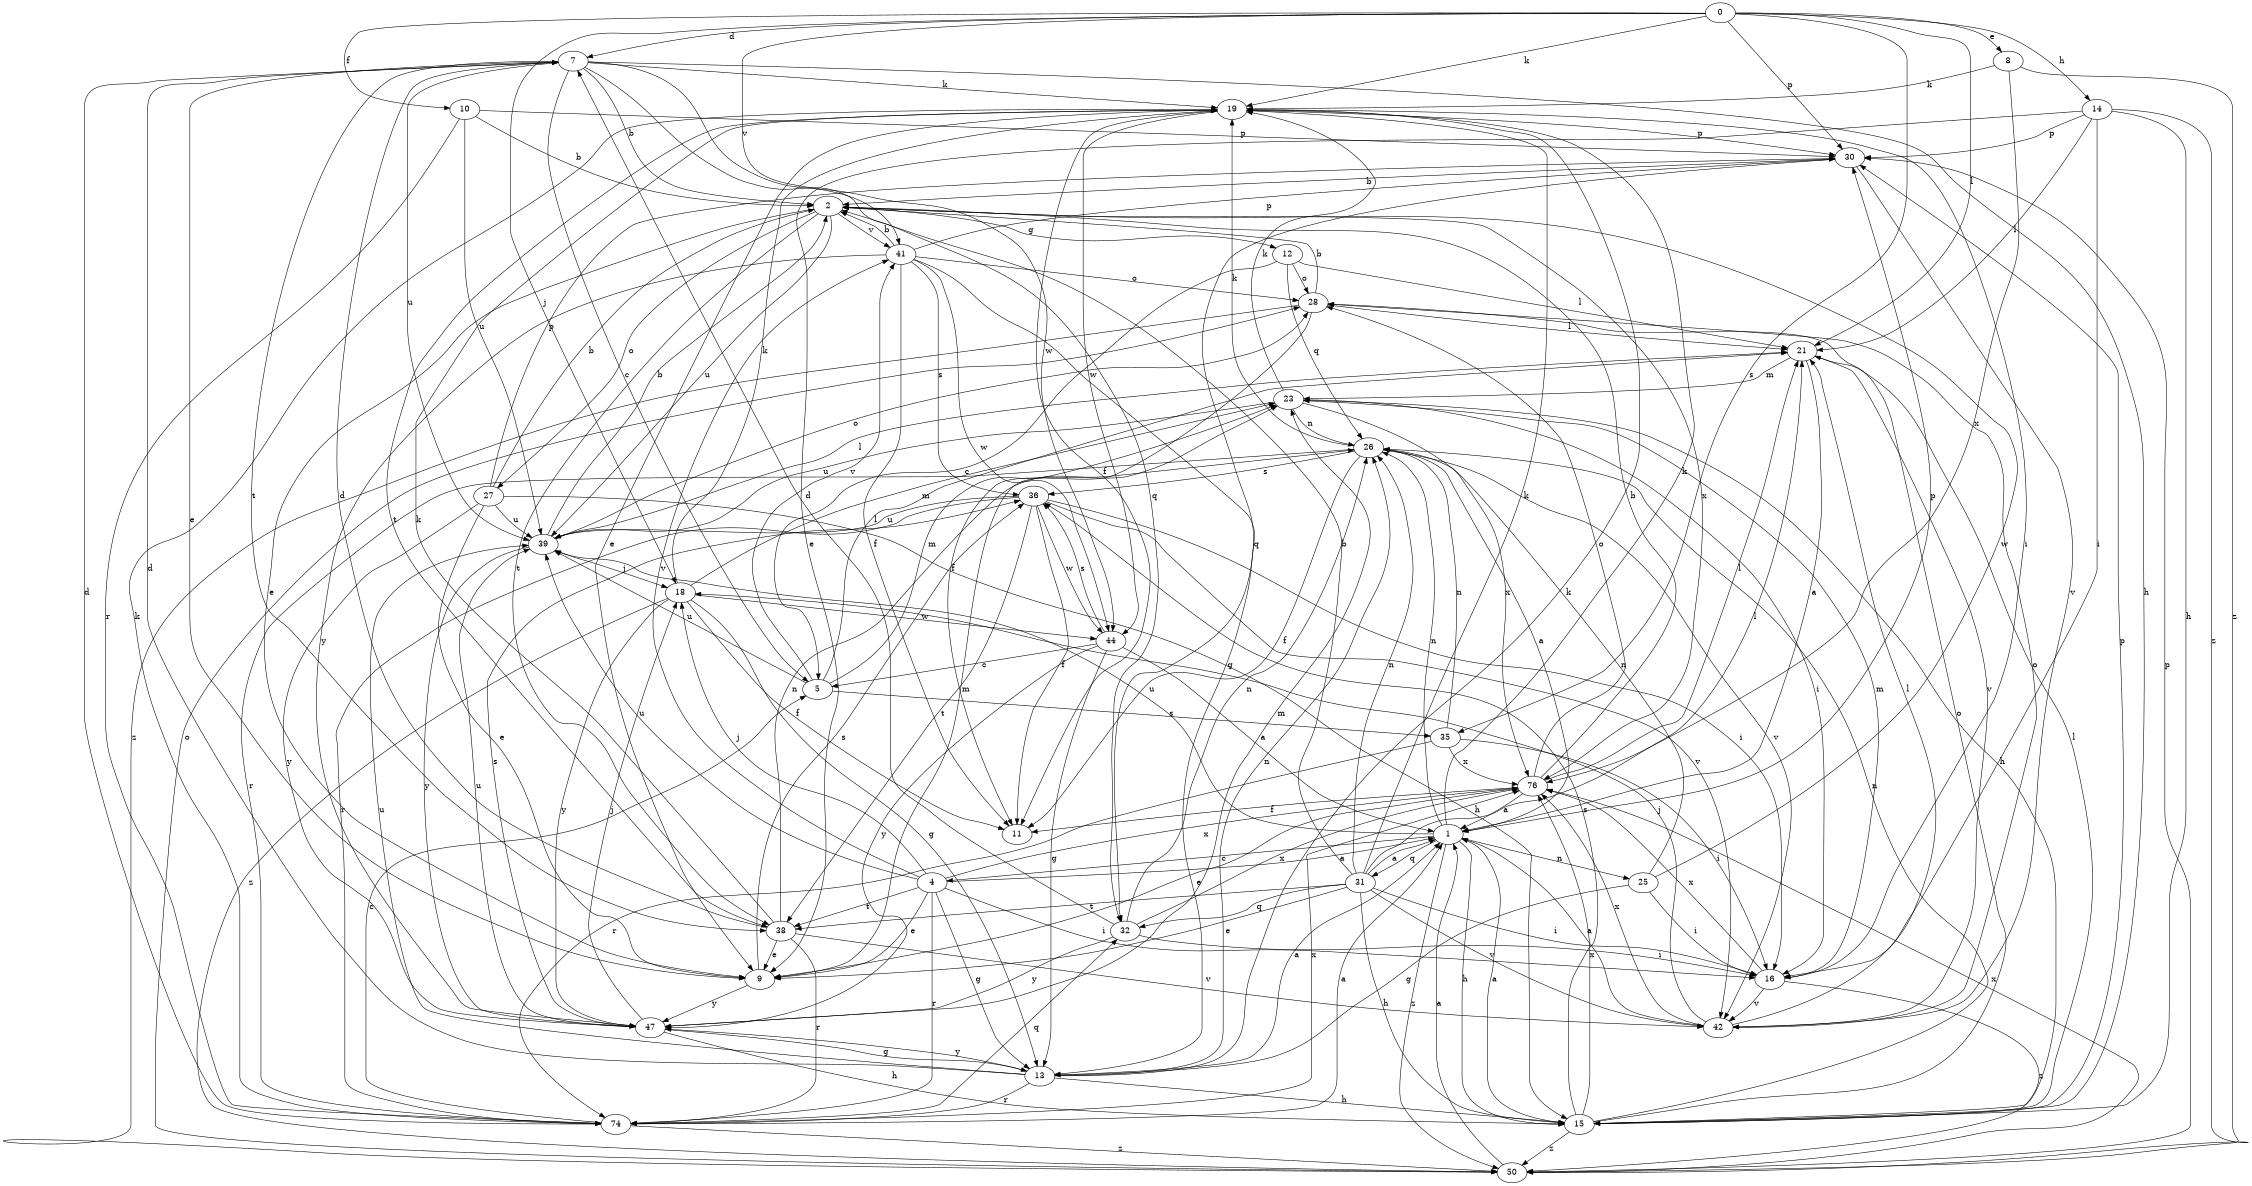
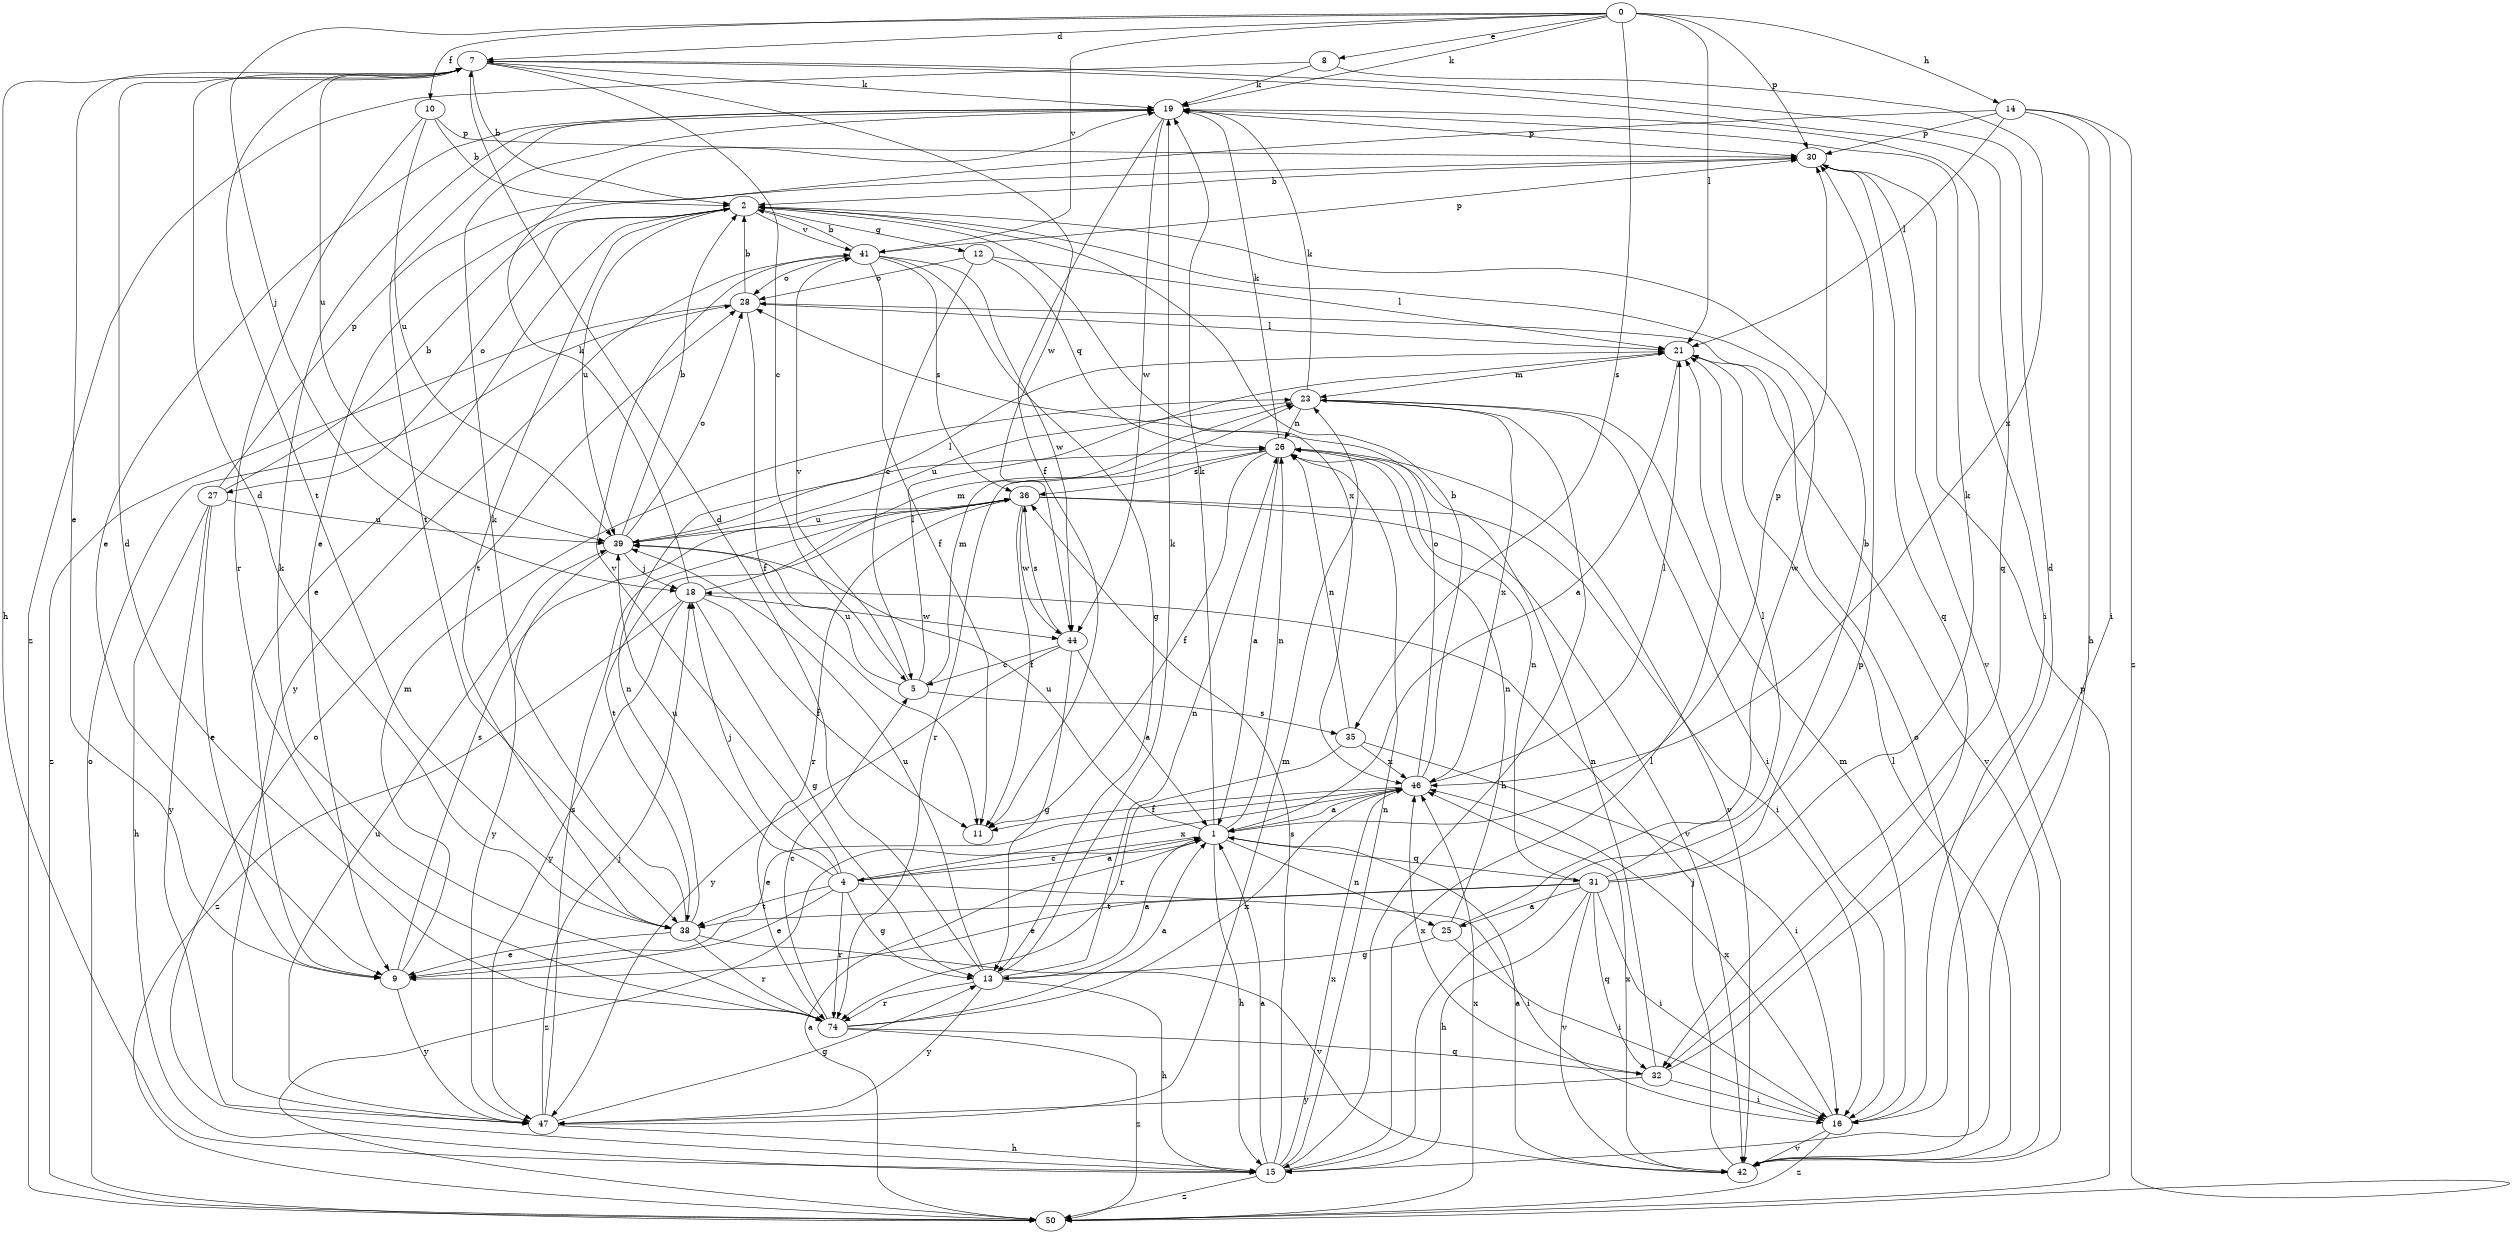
node "76": label "76" -> "46"
edge "31" -> "1": now "31" -> "25"
